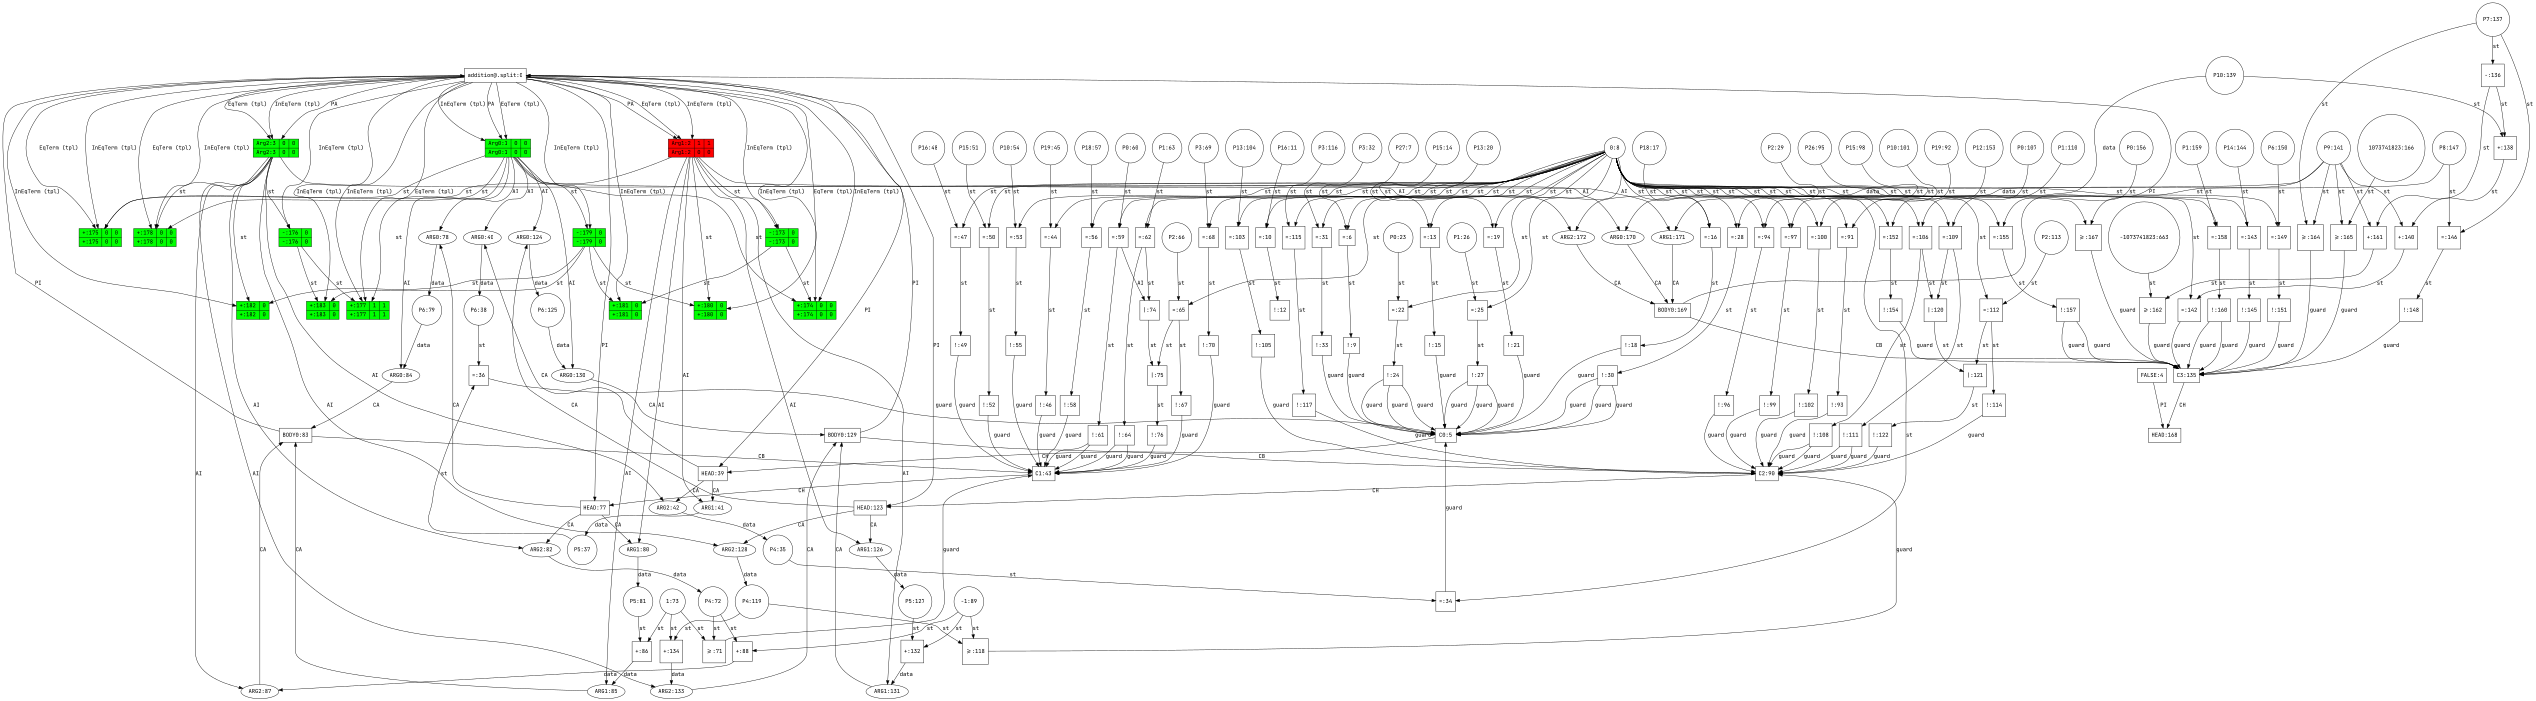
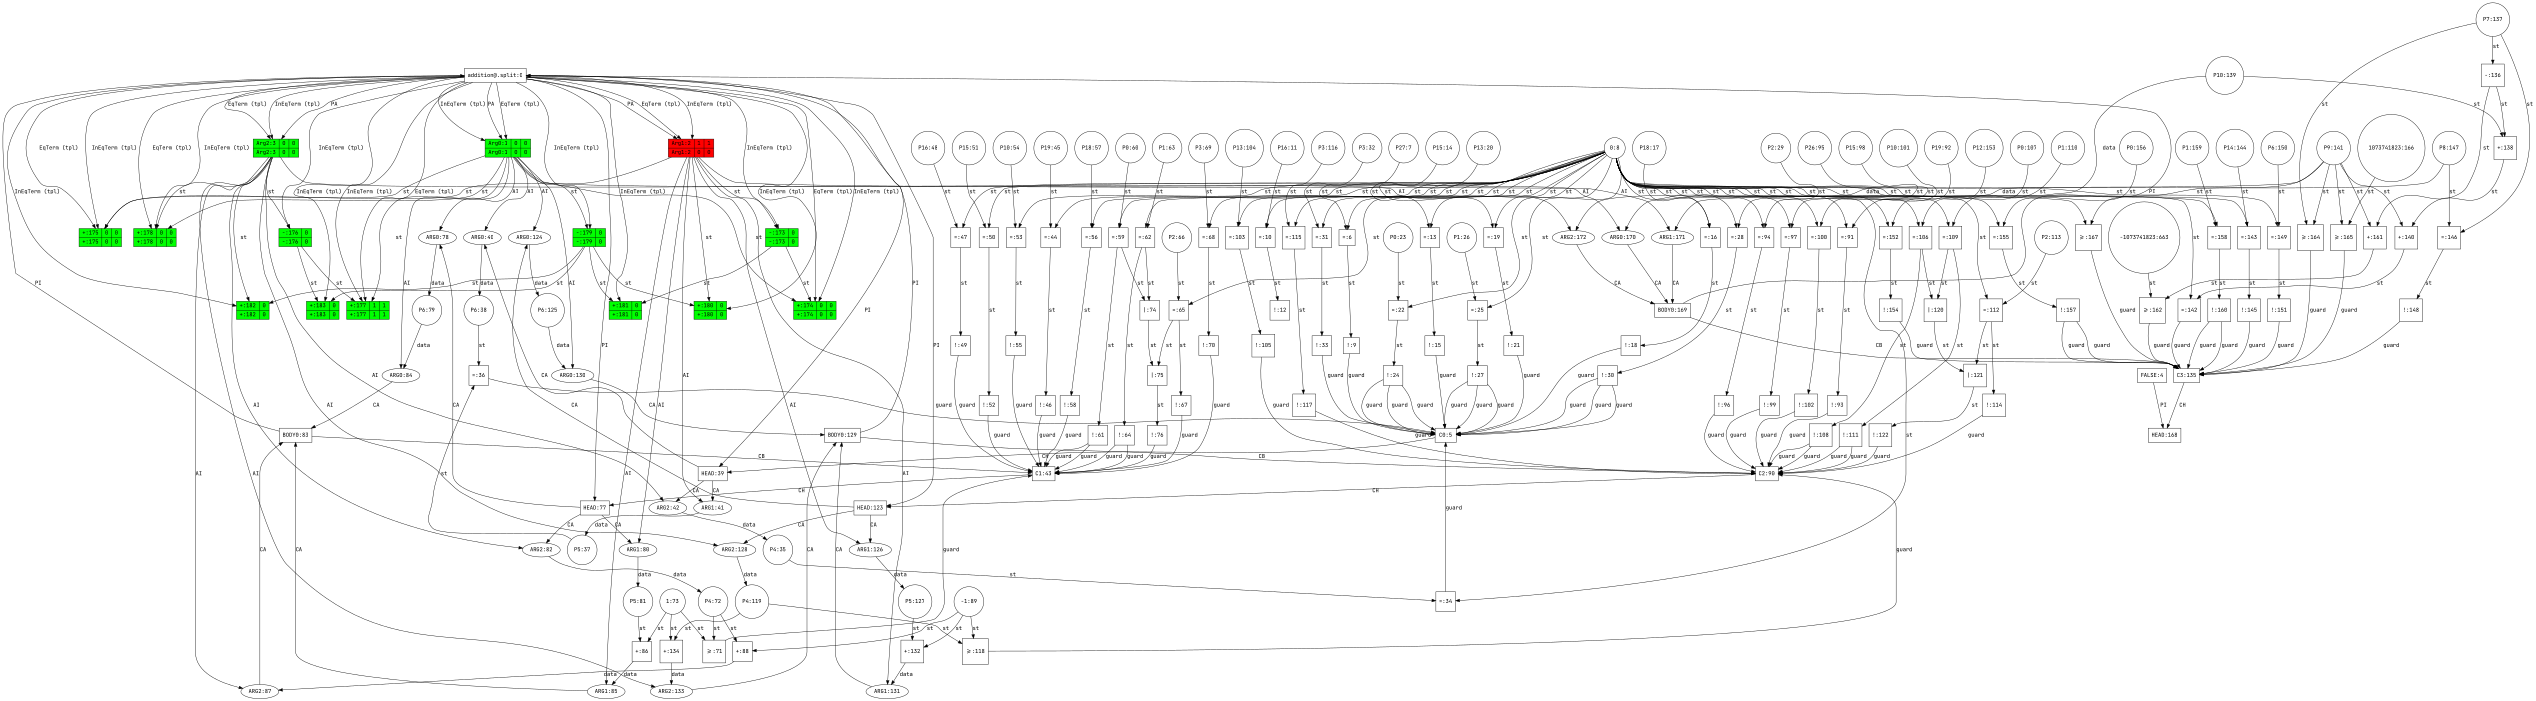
edge "=:59" -> "|:74": label "AI" -> "st"
